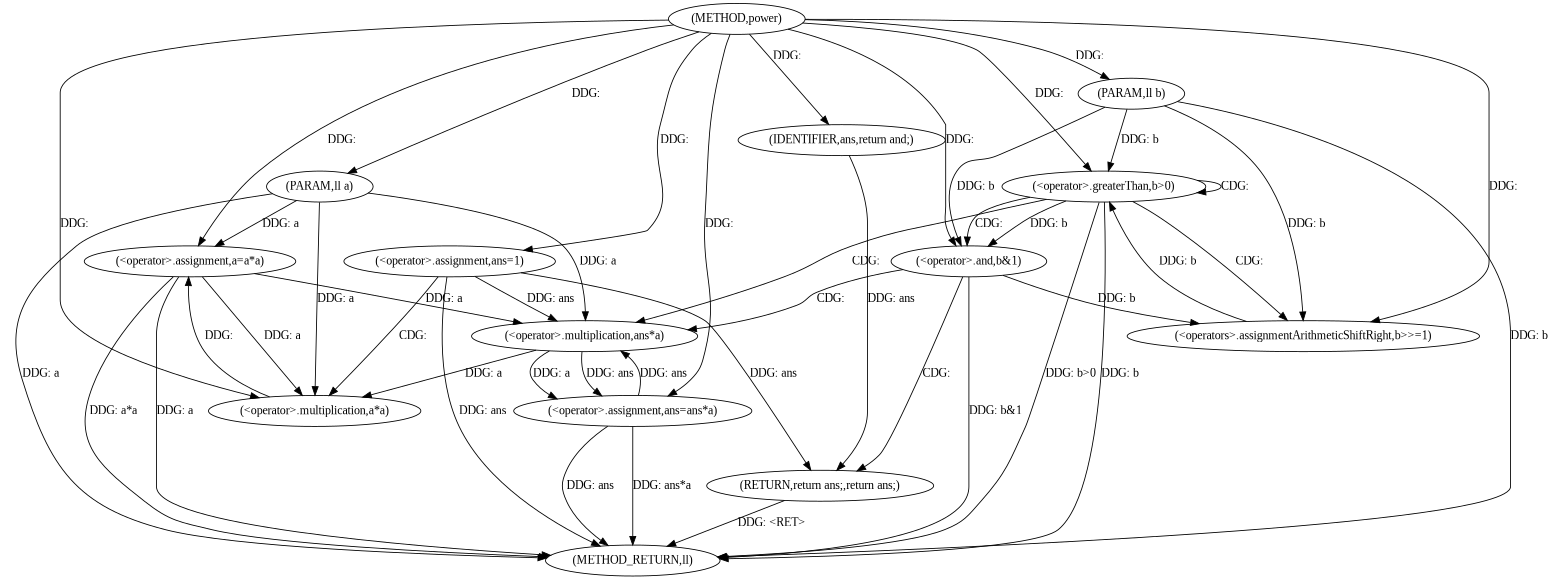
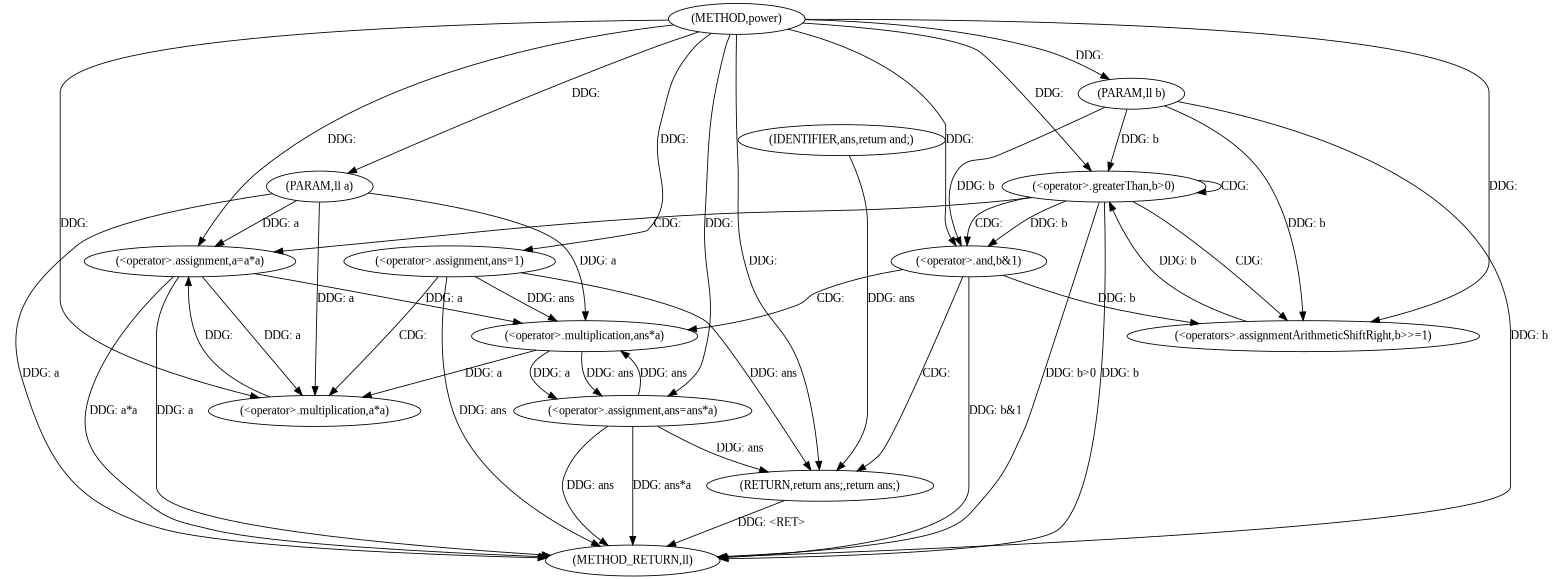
edge "(METHOD,power)" -> "(IDENTIFIER,ans,return and;)": now "(METHOD,power)" -> "(RETURN,return ans;,return ans;)"
edge "(<operator>.greaterThan,b>0)" -> "(<operator>.multiplication,ans*a)": now "(<operator>.greaterThan,b>0)" -> "(<operator>.assignment,a=a*a)"
edge "(<operator>.assignment,ans=ans*a)" -> "(RETURN,return ans;,return ans;)": added, label "DDG: ans"
